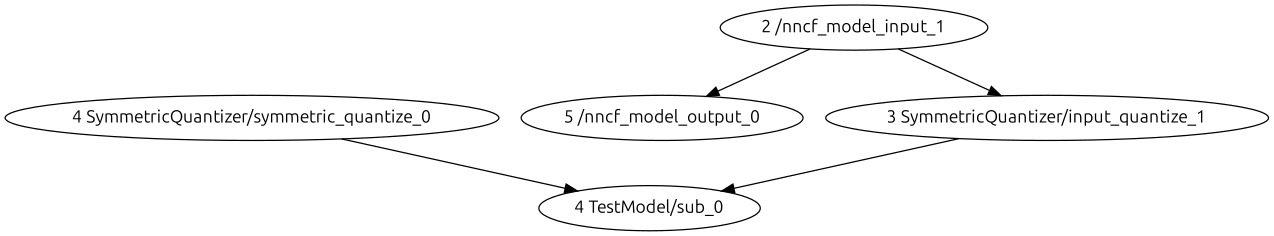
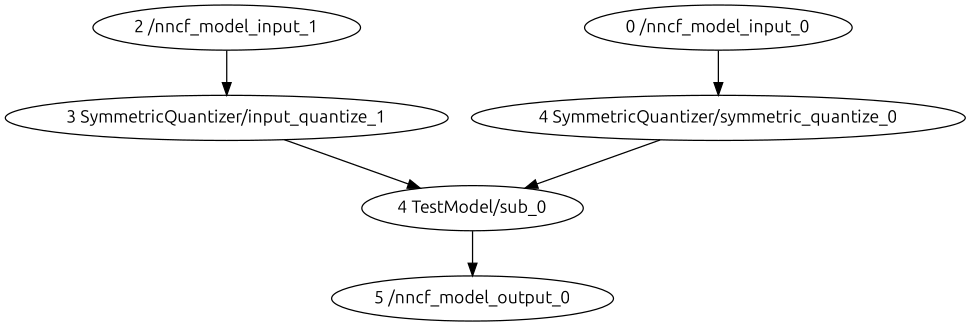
node "0 /nncf_model_input_0": added
edge "2 /nncf_model_input_1" -> "5 /nncf_model_output_0": now "4 TestModel/sub_0" -> "5 /nncf_model_output_0"
